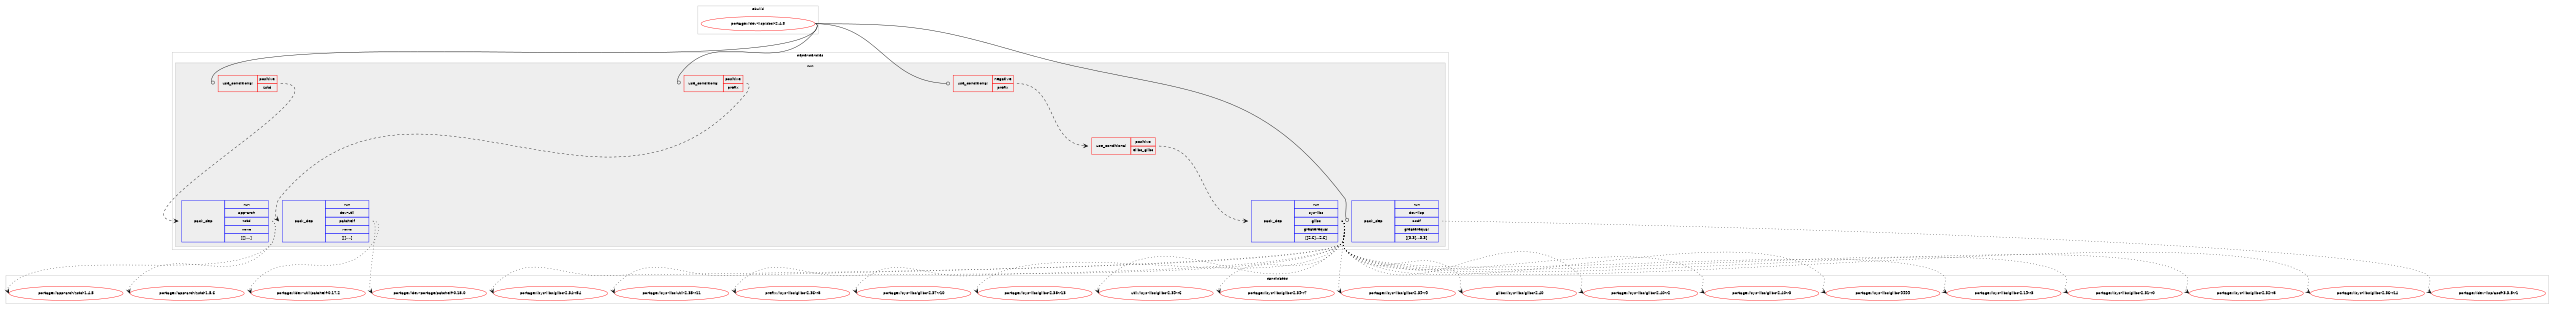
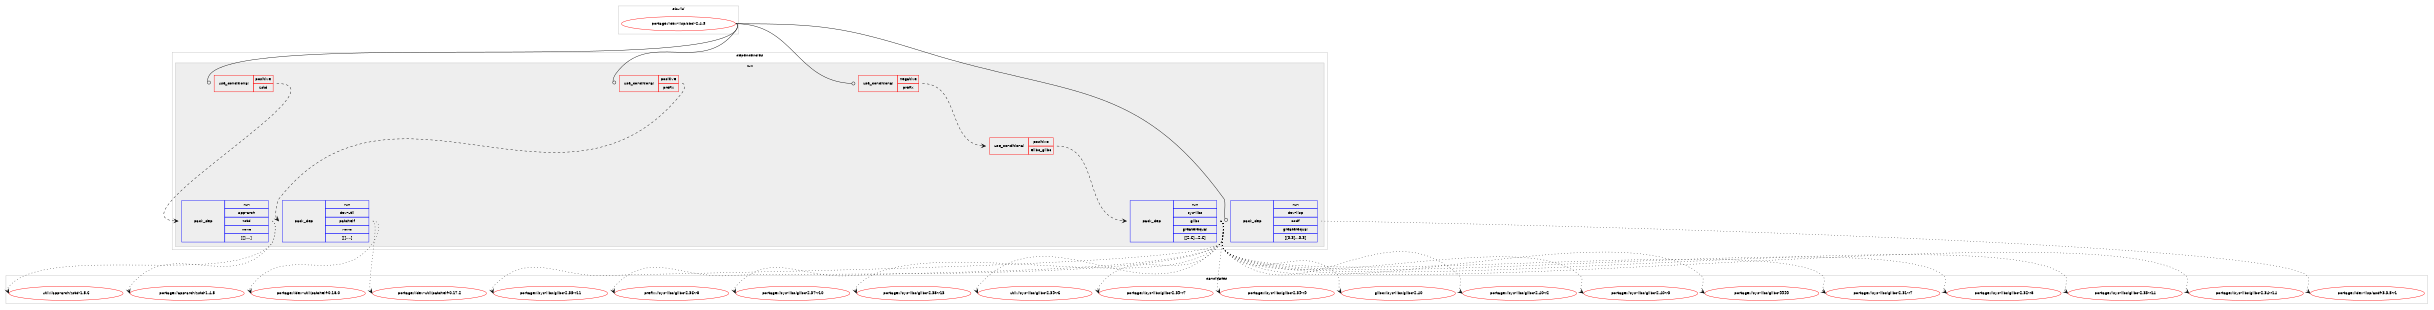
node "portage://app-arch/zstd-1.5.6": label "portage://app-arch/zstd-1.5.6" -> "util://app-arch/zstd-1.5.6"
node "portage://dev-portage/patchelf-0.18.0": label "portage://dev-portage/patchelf-0.18.0" -> "portage://dev-util/patchelf-0.18.0"
node "portage://sys-libs/glibc-2.34-r54": label "portage://sys-libs/glibc-2.34-r54" -> "portage://sys-libs/glibc-2.34-r14"
node "portage://sys-libs/util-2.35-r11": label "portage://sys-libs/util-2.35-r11" -> "portage://sys-libs/glibc-2.35-r11"
node "portage://sys-libs/glibc-2.19-r3": removed
node "portage://sys-libs/glibc-2.31-r0": label "portage://sys-libs/glibc-2.31-r0" -> "portage://sys-libs/glibc-2.31-r7"
node "portage://sys-libs/glibc-2.36-r14": label "portage://sys-libs/glibc-2.36-r14" -> "portage://sys-libs/glibc-2.33-r14"
